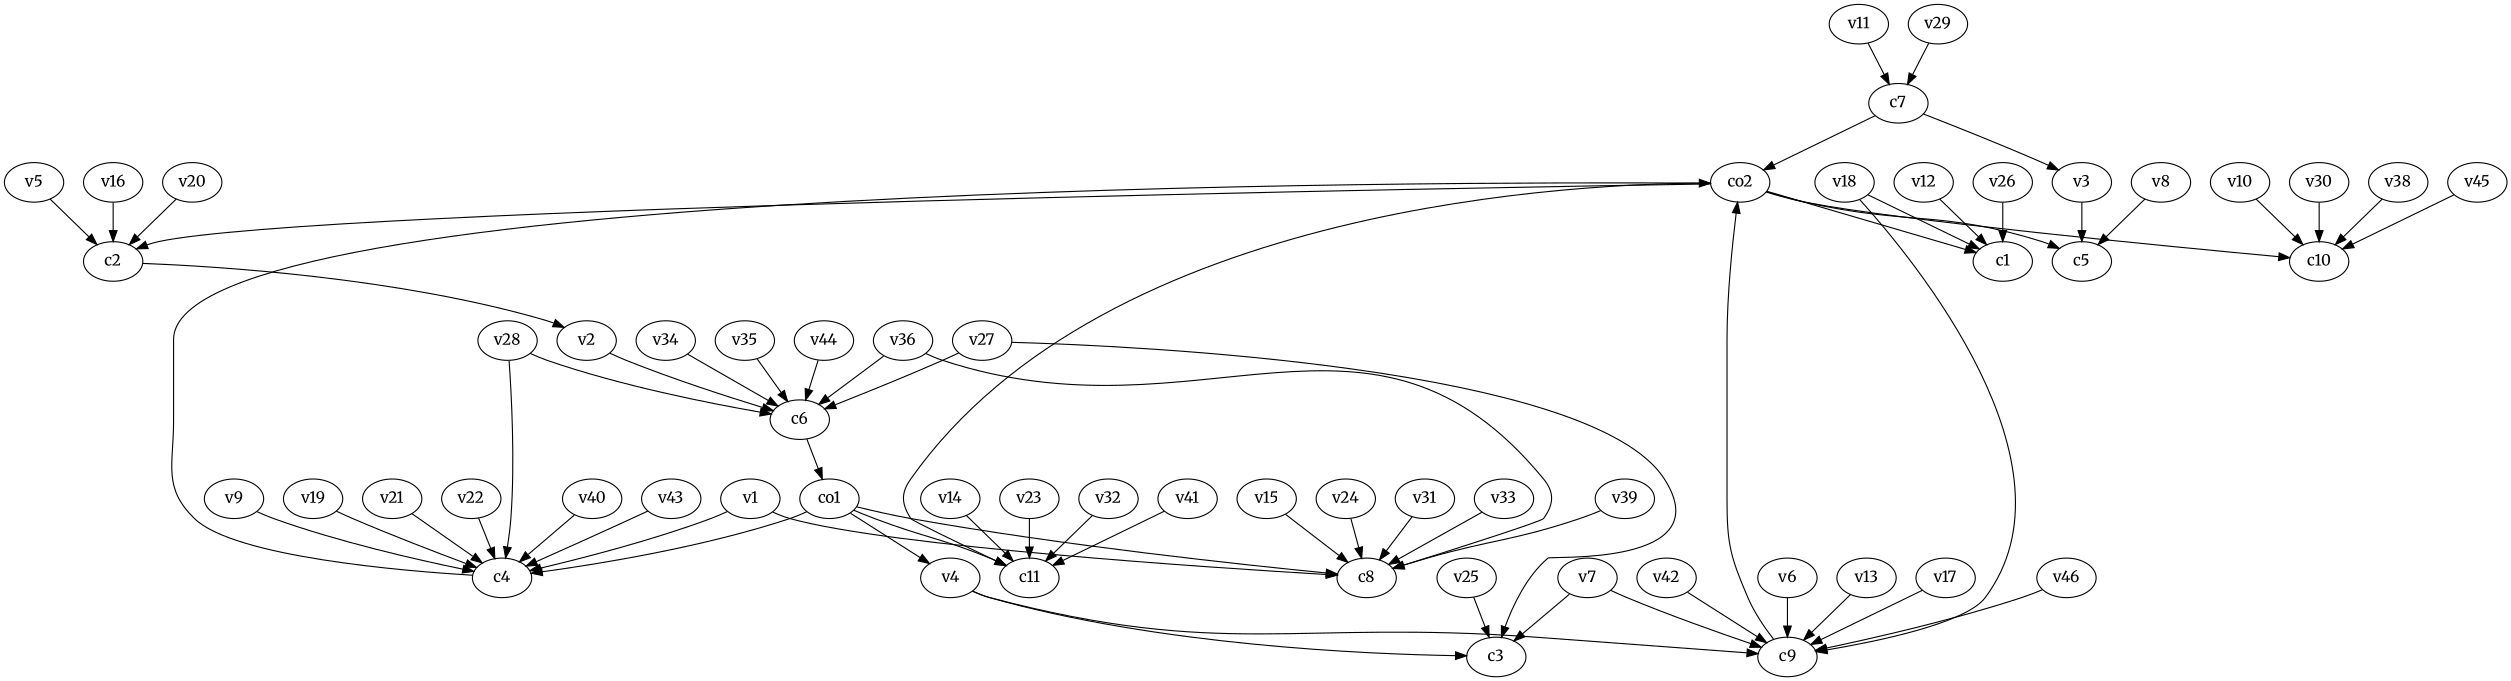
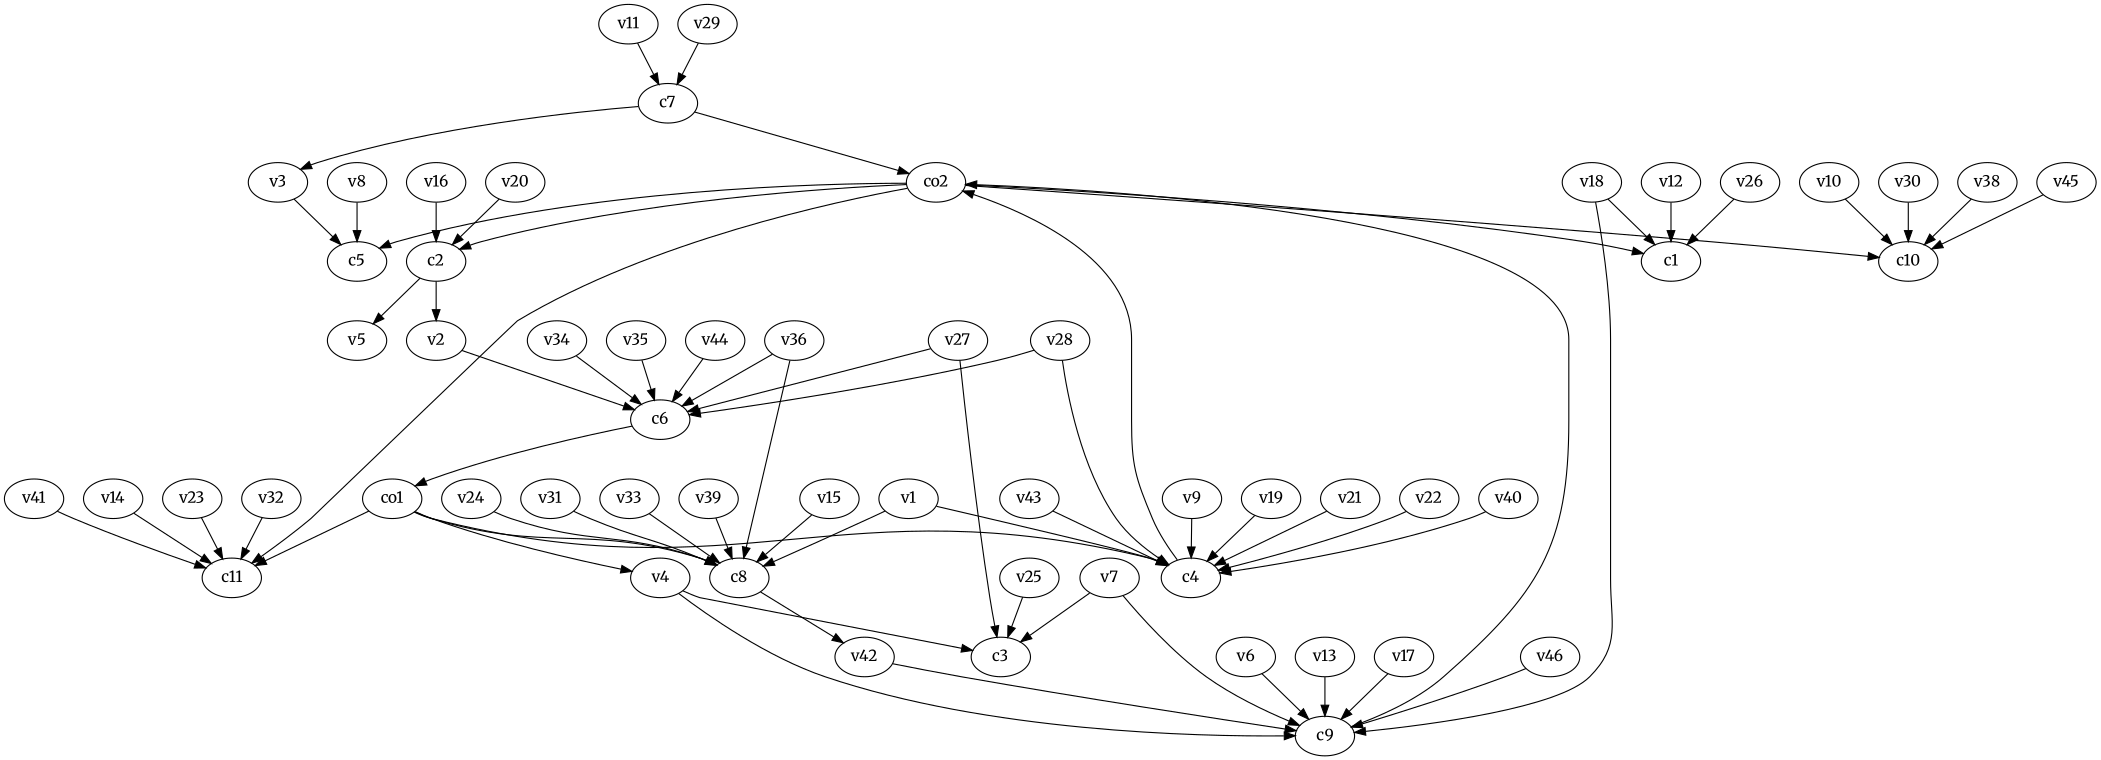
edge "v5" -> "c2": reversed
edge "c8" -> "v42": added
